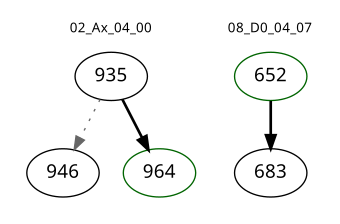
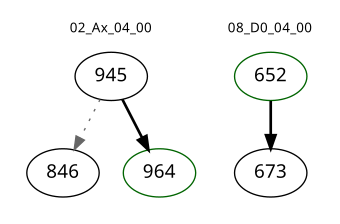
cluster "08_D0_04_07": label "08_D0_04_07" -> "08_D0_04_00"
node "935": label "935" -> "945"
node "946": label "946" -> "846"
node "683": label "683" -> "673"
